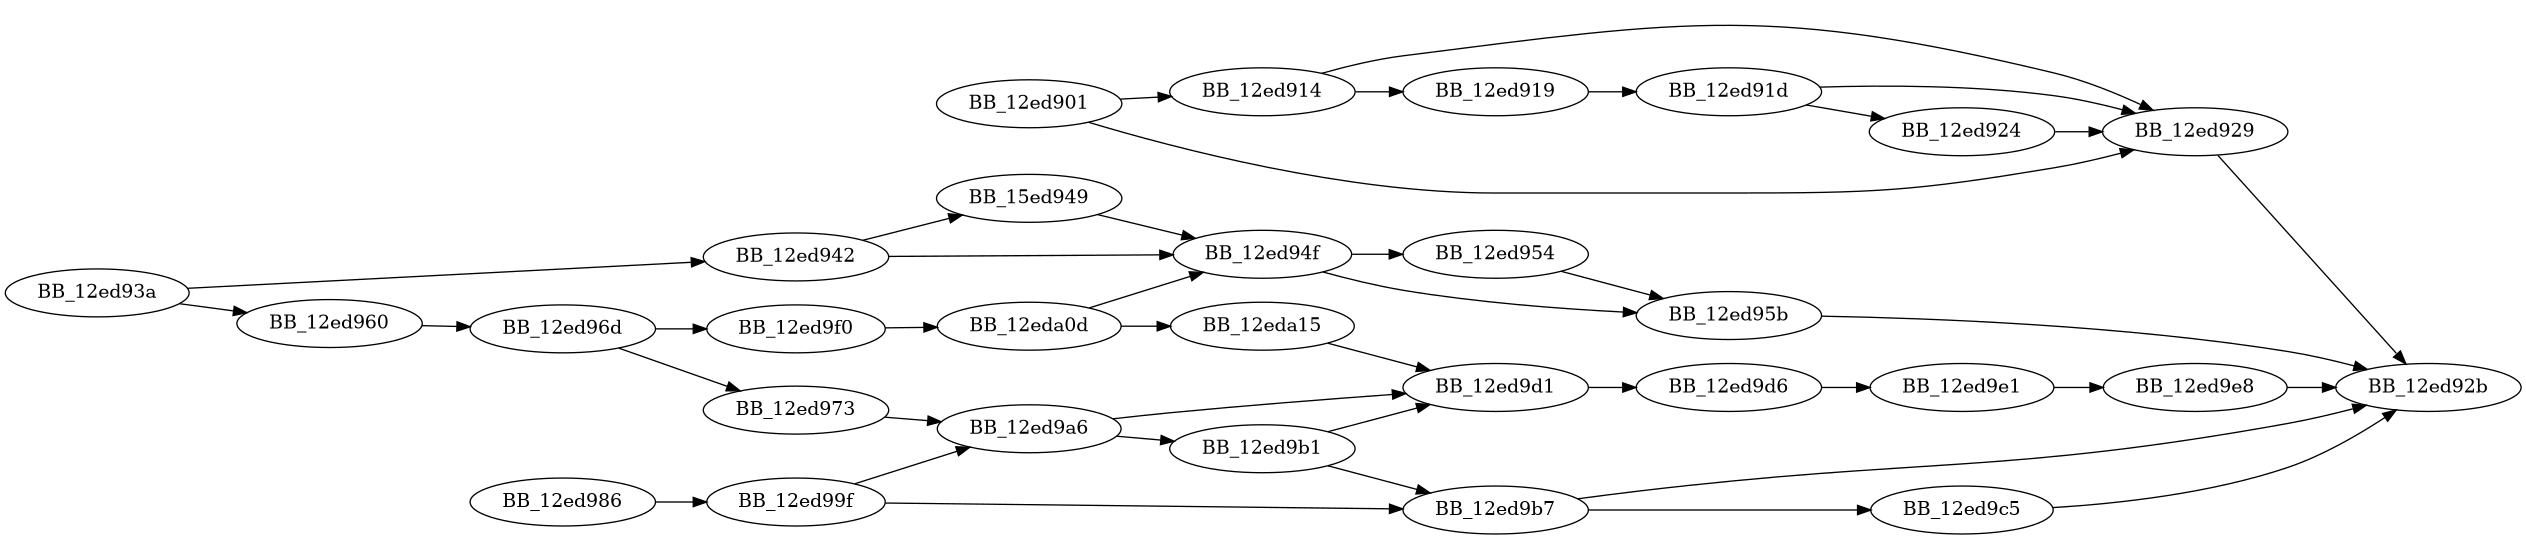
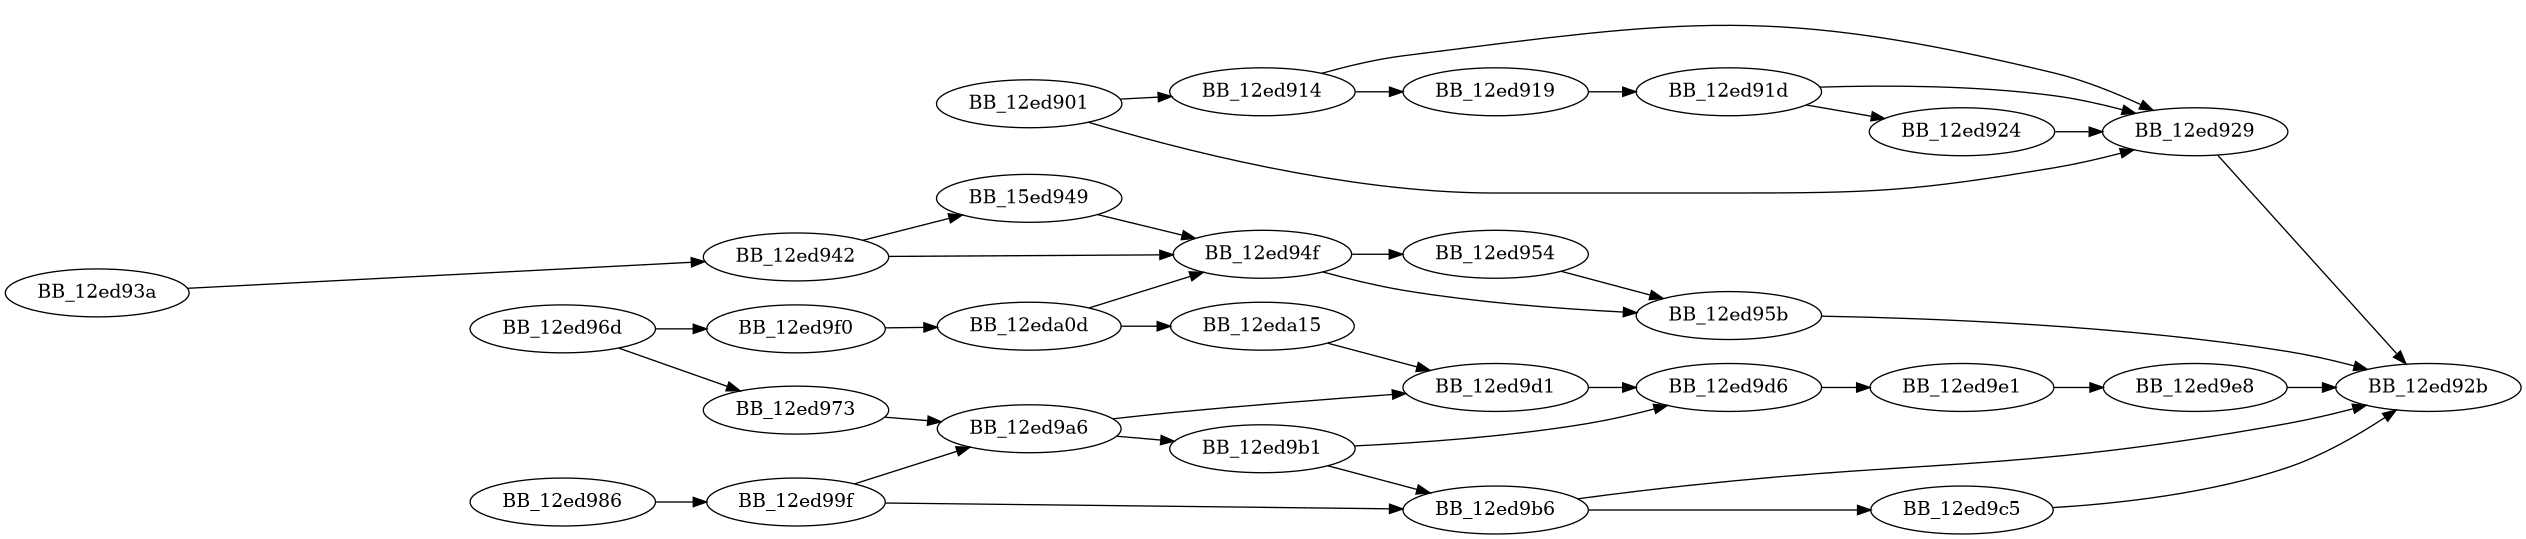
node "BB_12ed960": removed
edge "BB_12ed9b1" -> "BB_12ed9d1": now "BB_12ed9b1" -> "BB_12ed9d6"
node "BB_12ed9b7": label "BB_12ed9b7" -> "BB_12ed9b6"
